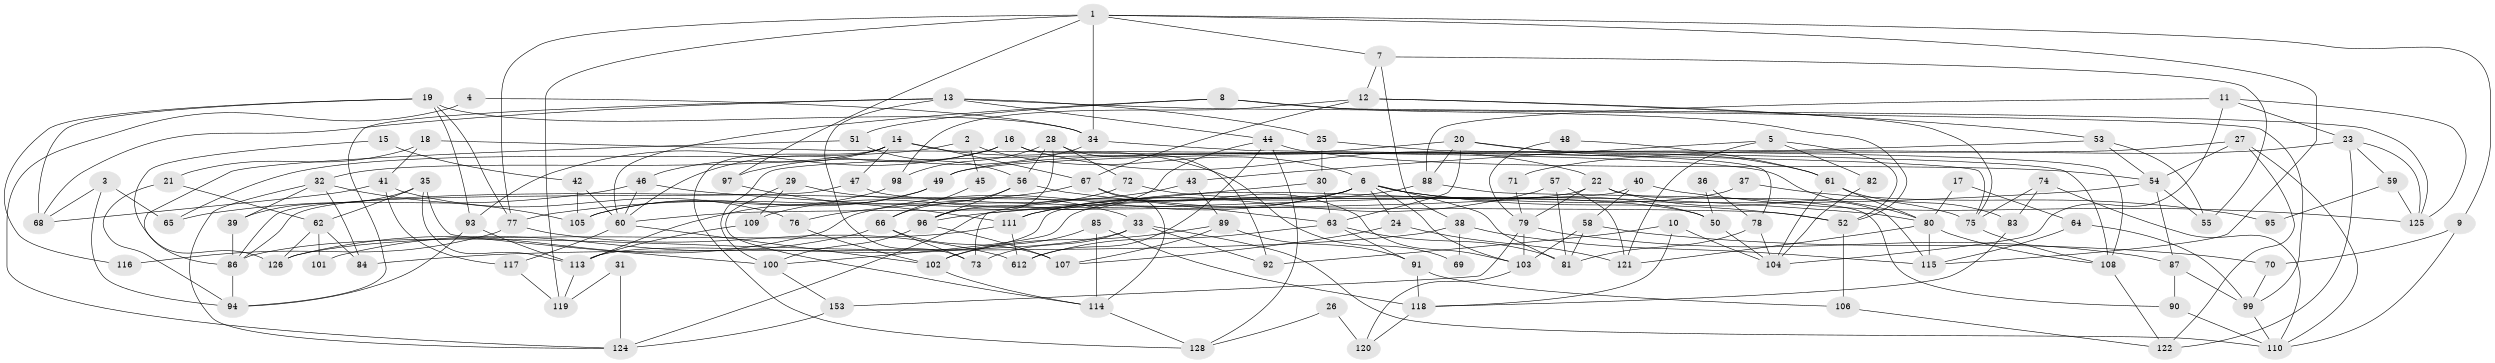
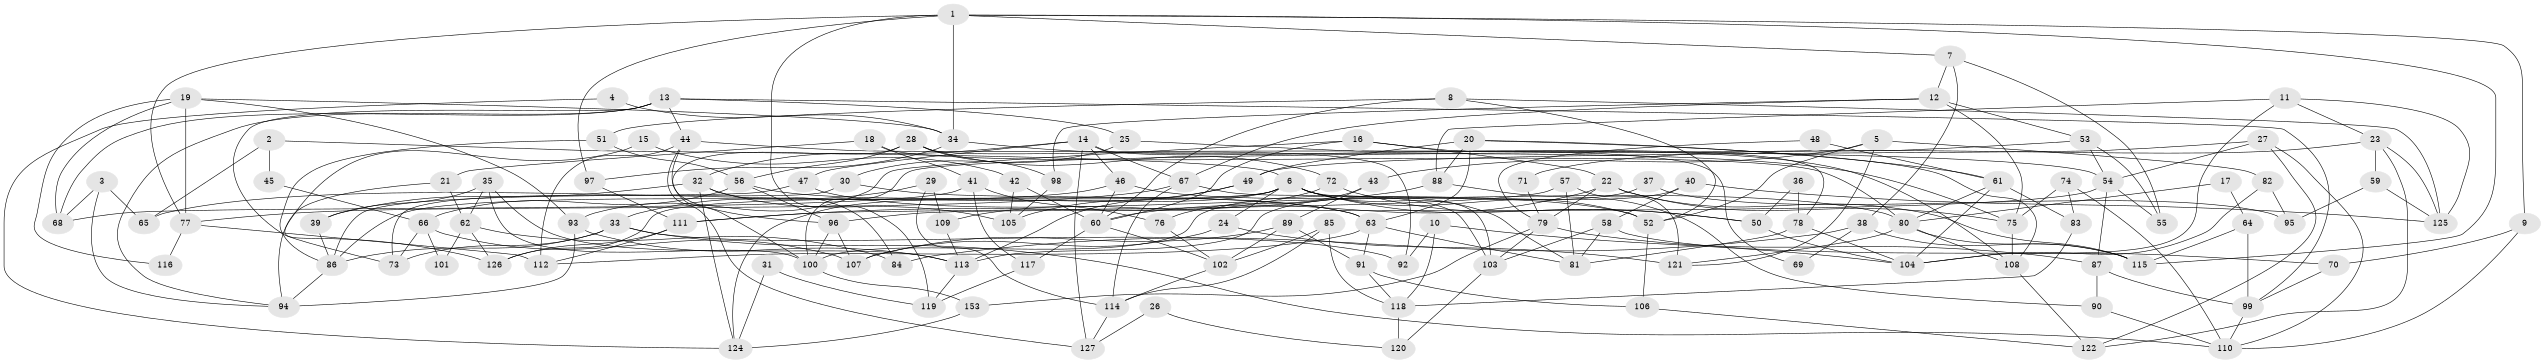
edge "82" -- "95": added
edge "28" -- "96": now "28" -- "100"
node "612": label "612" -> "112"
node "128": label "128" -> "127"
